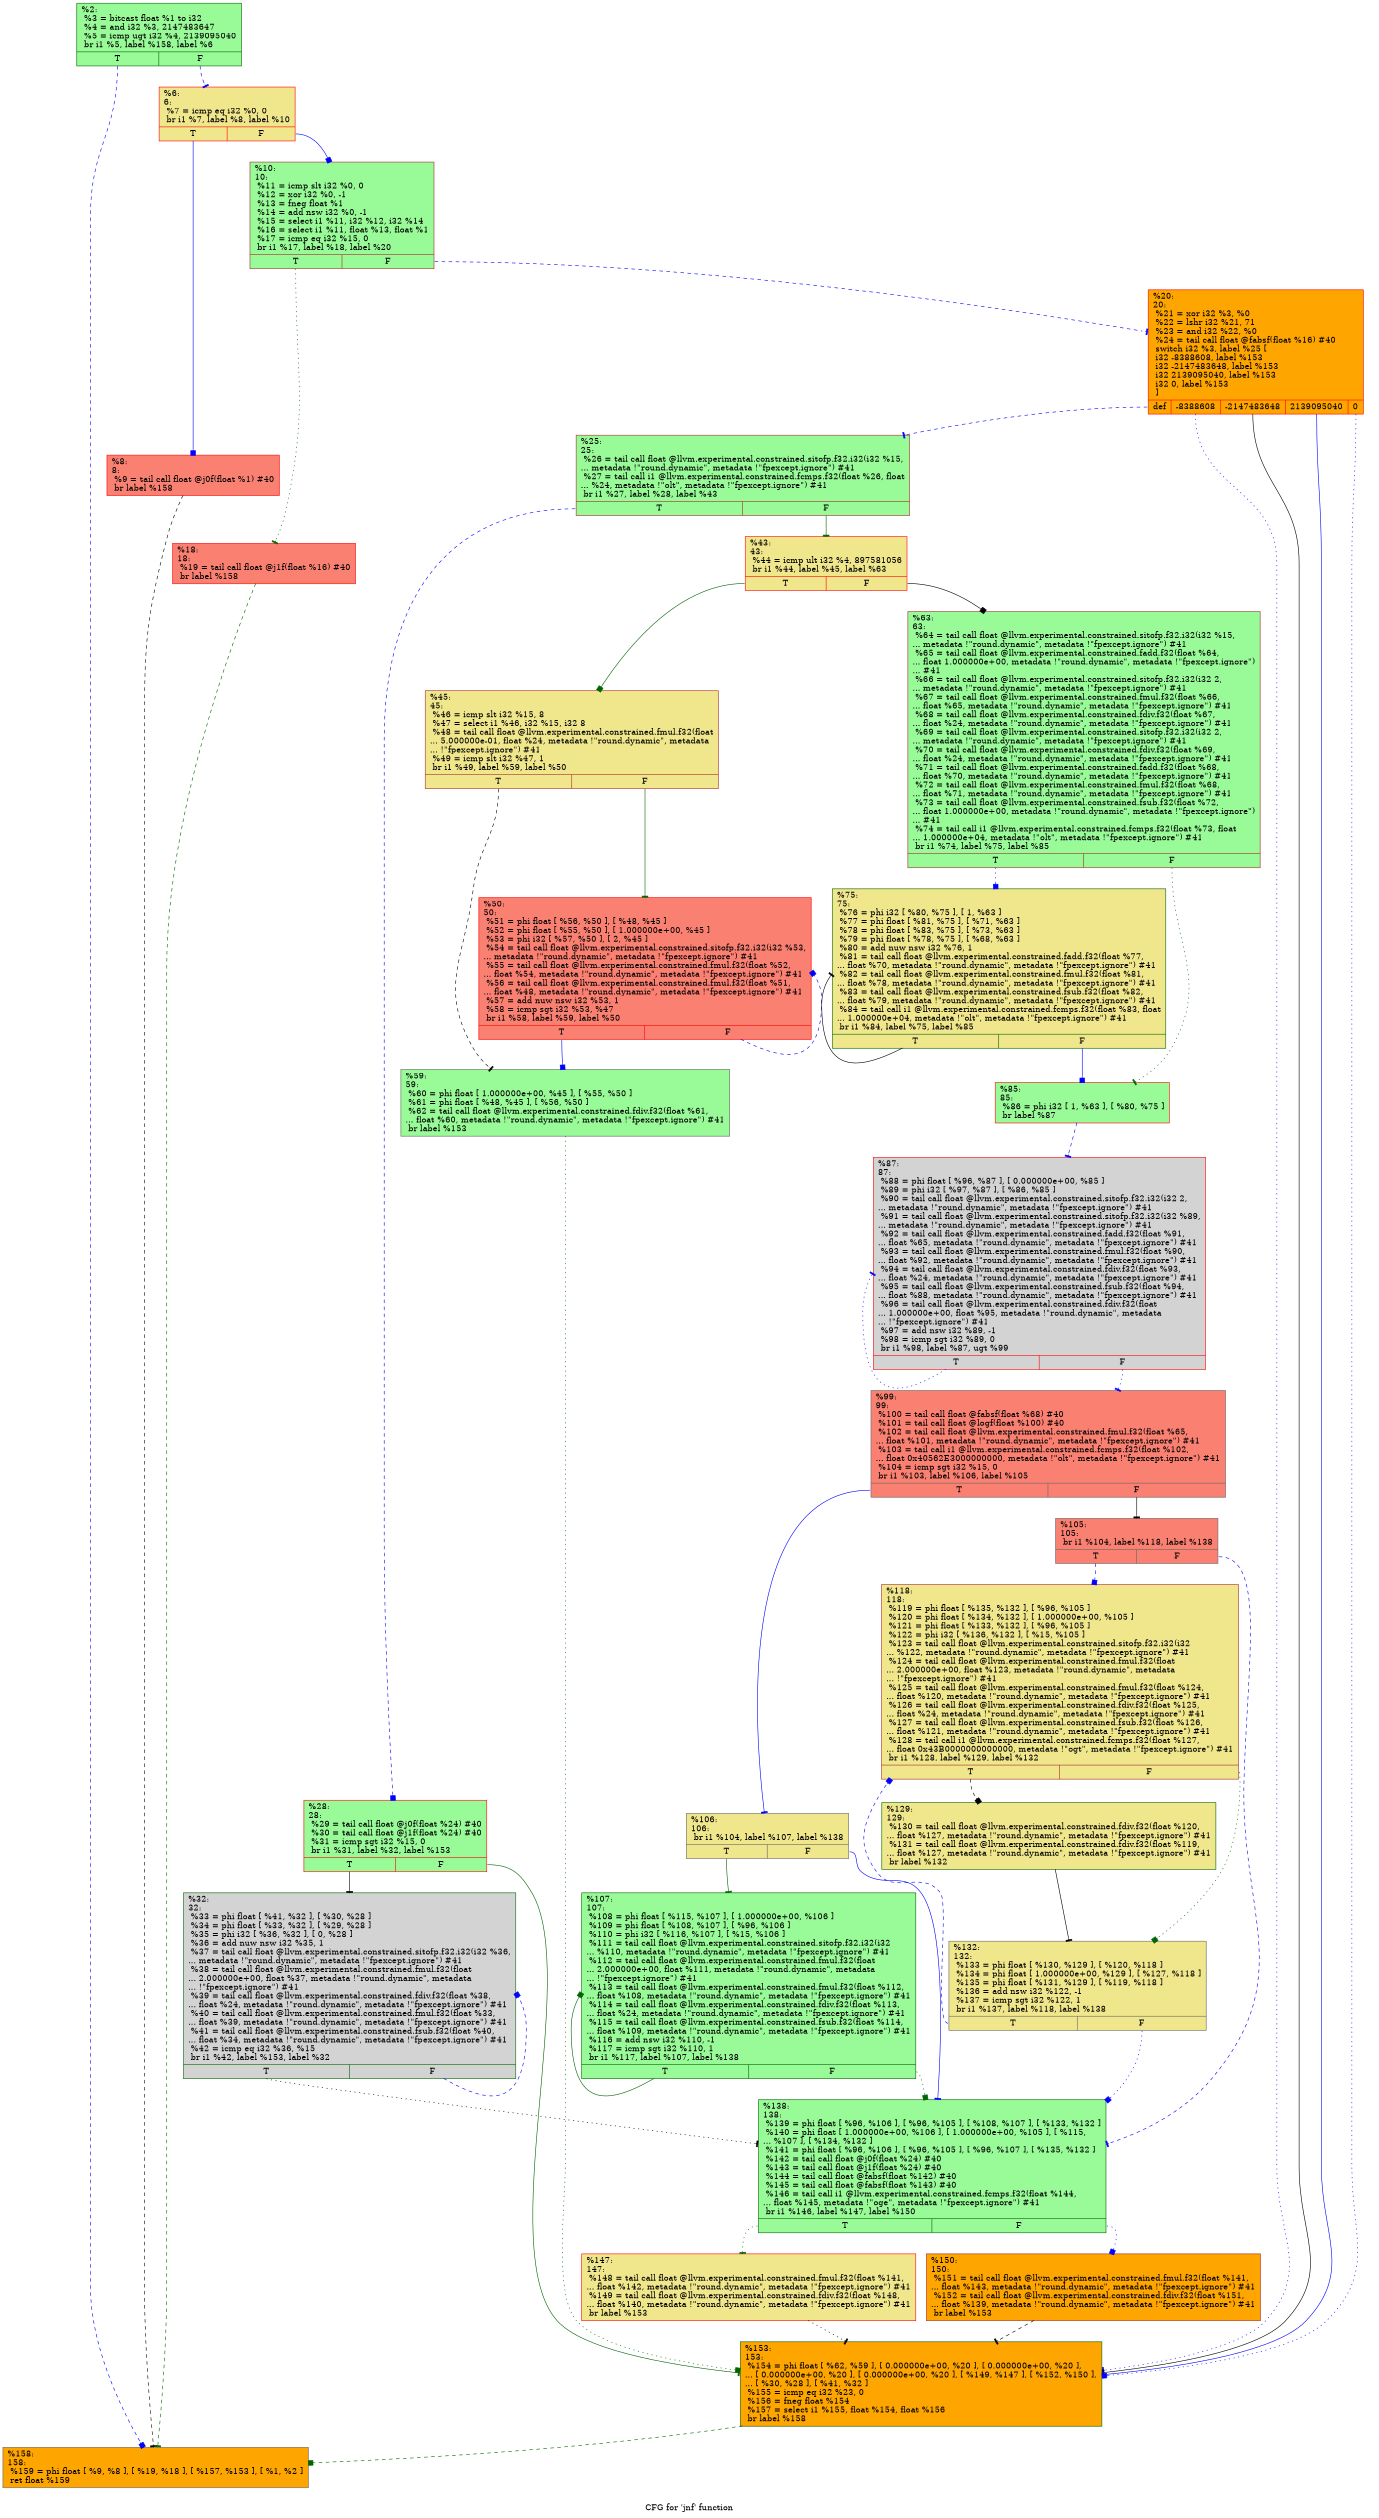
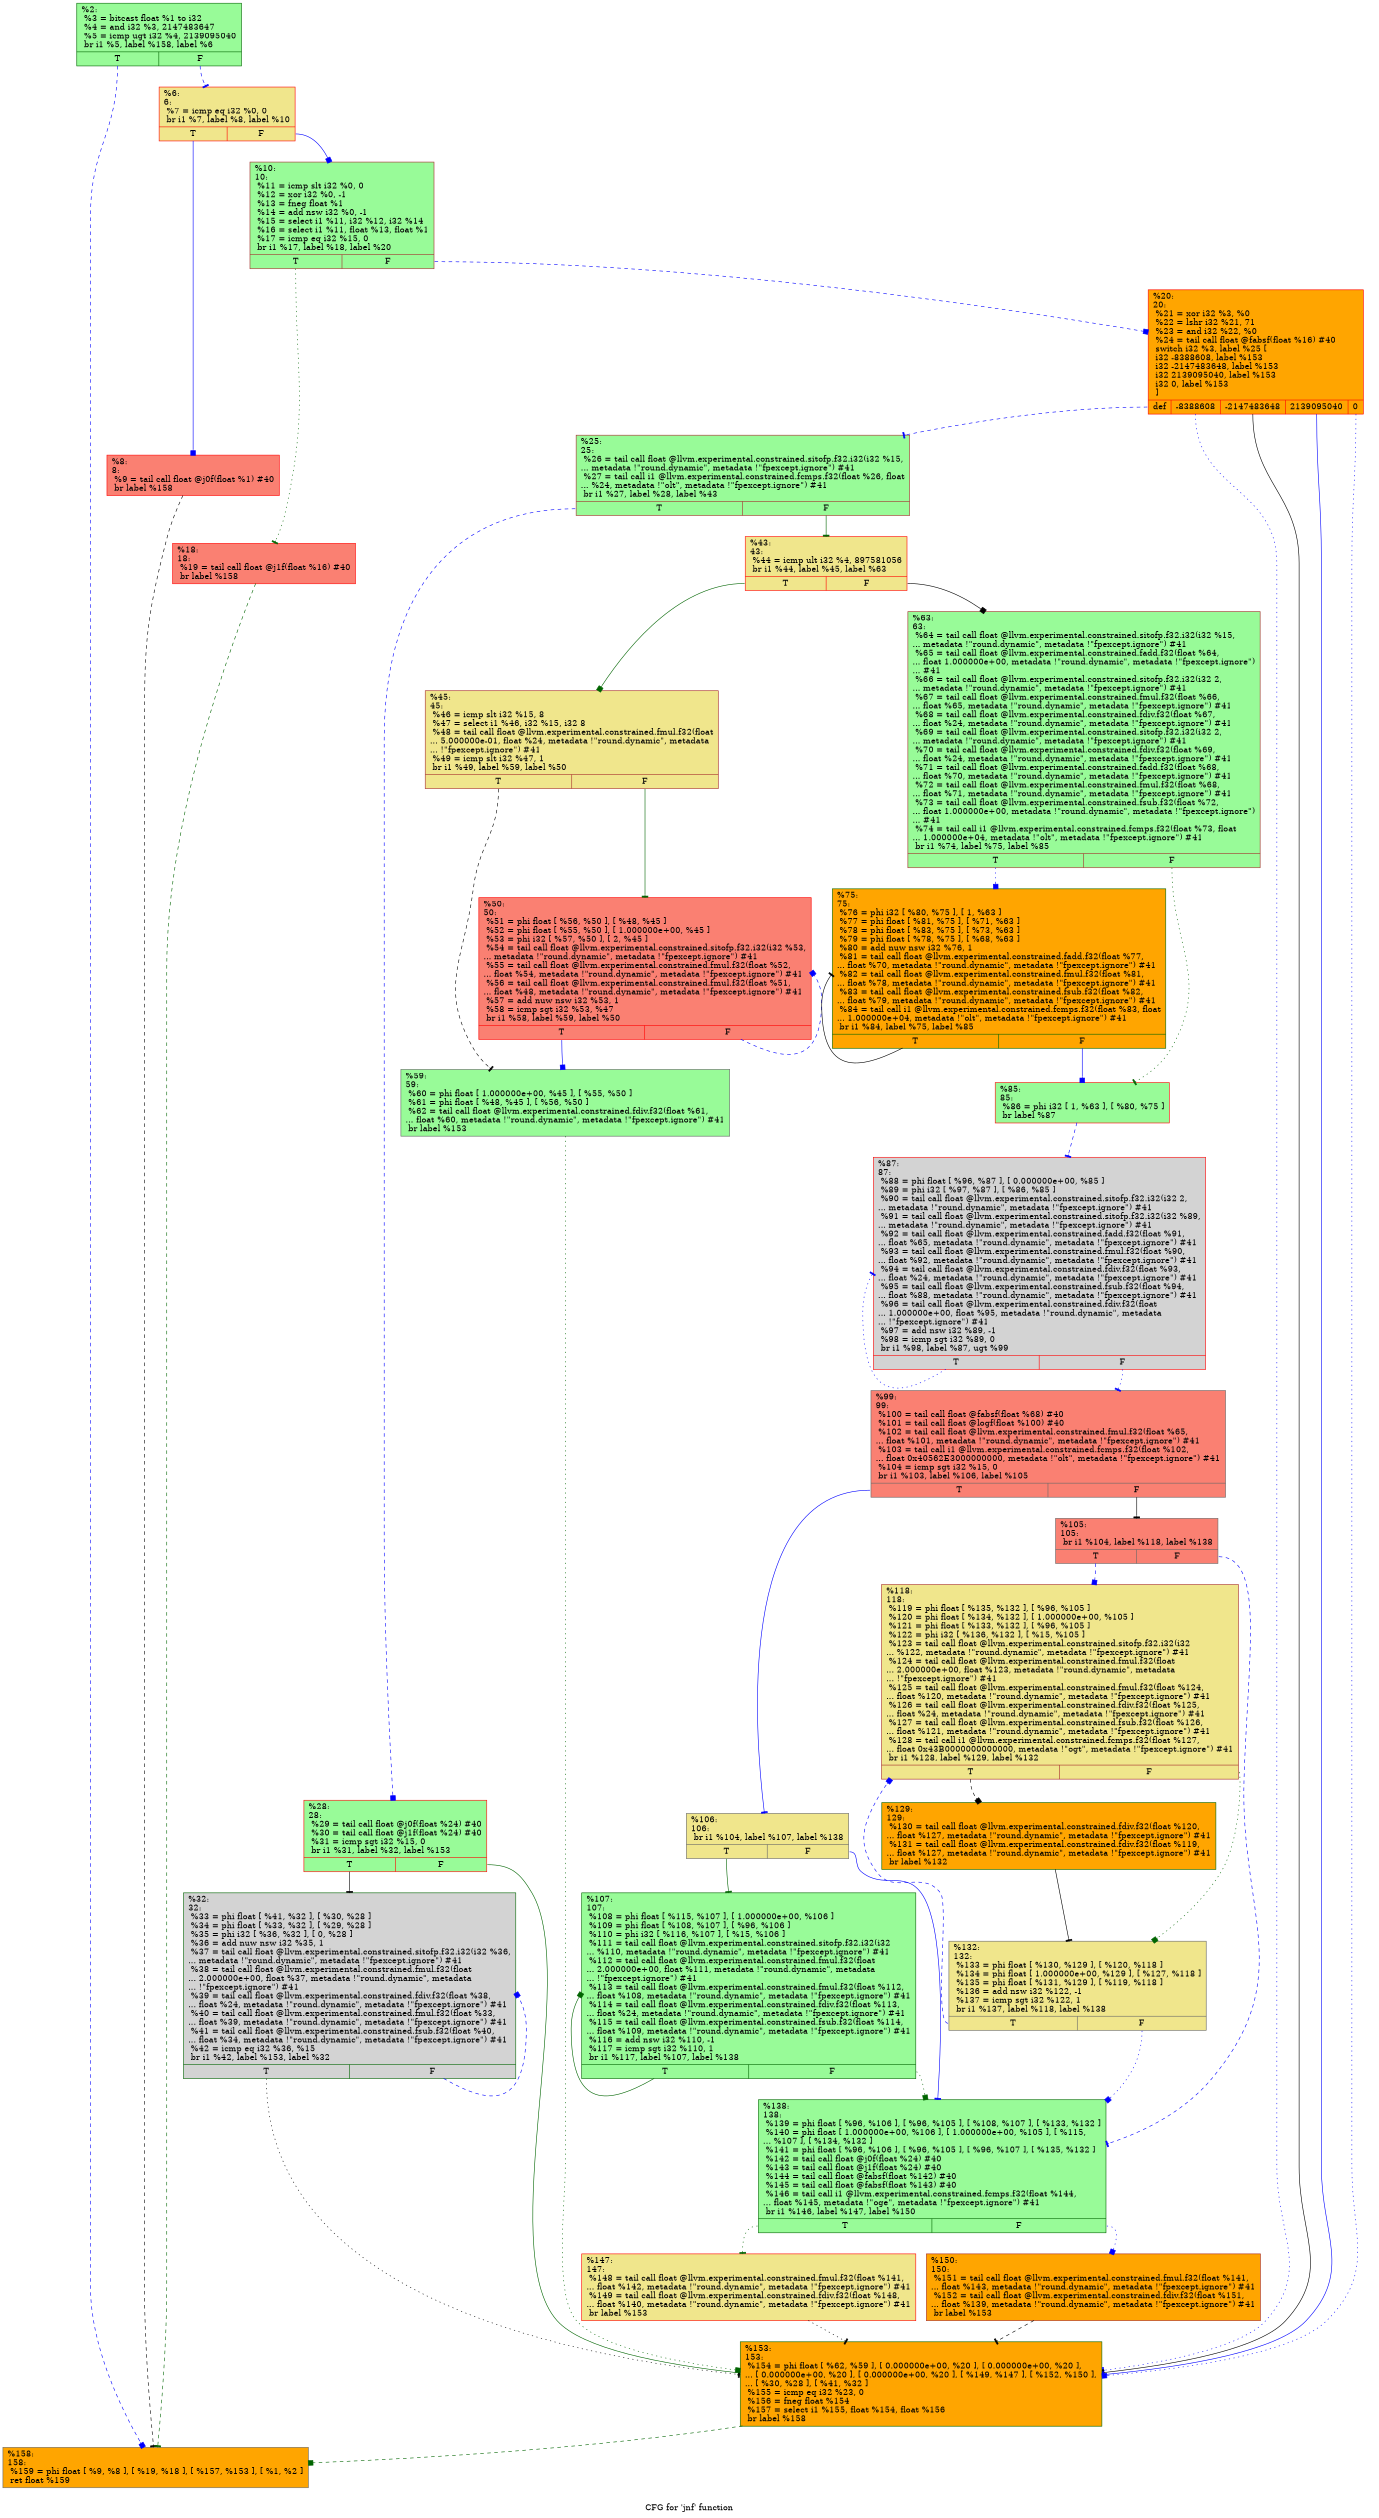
edge "%10:" -> "%20:": arrowhead tee -> box
node "%75:": fillcolor khaki -> orange
node "%129:": fillcolor khaki -> orange
edge "%32:" -> "%138:": now "%32:" -> "%153:"
